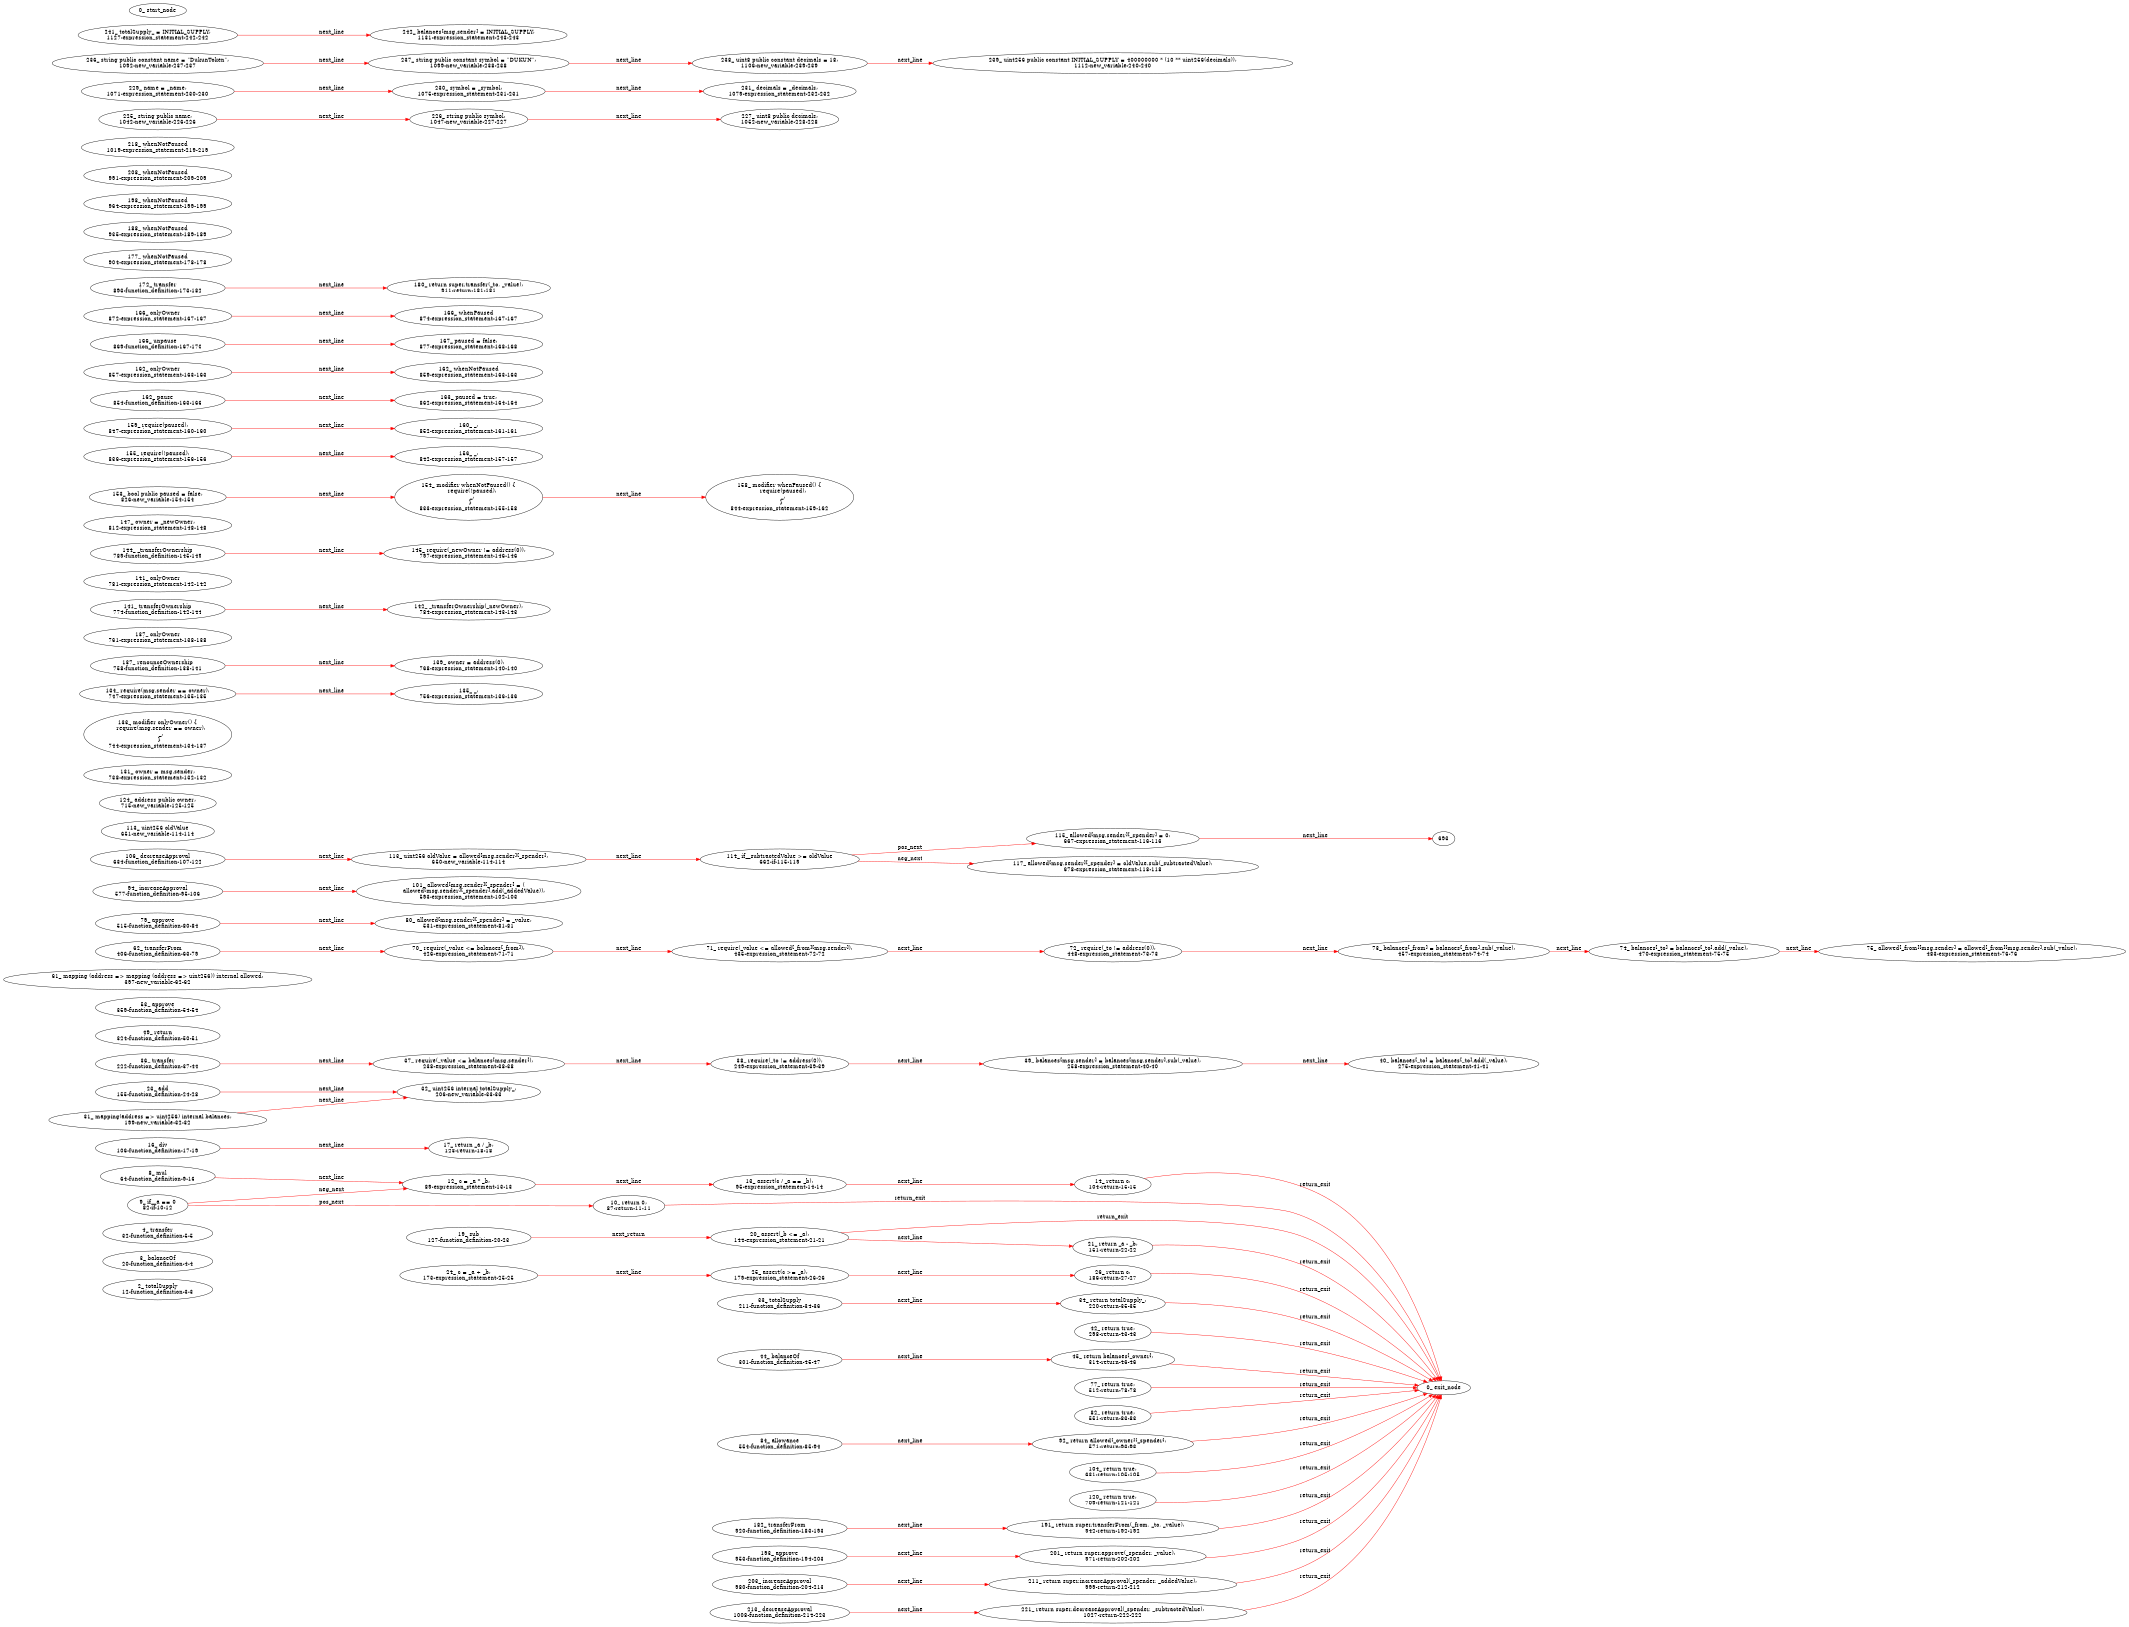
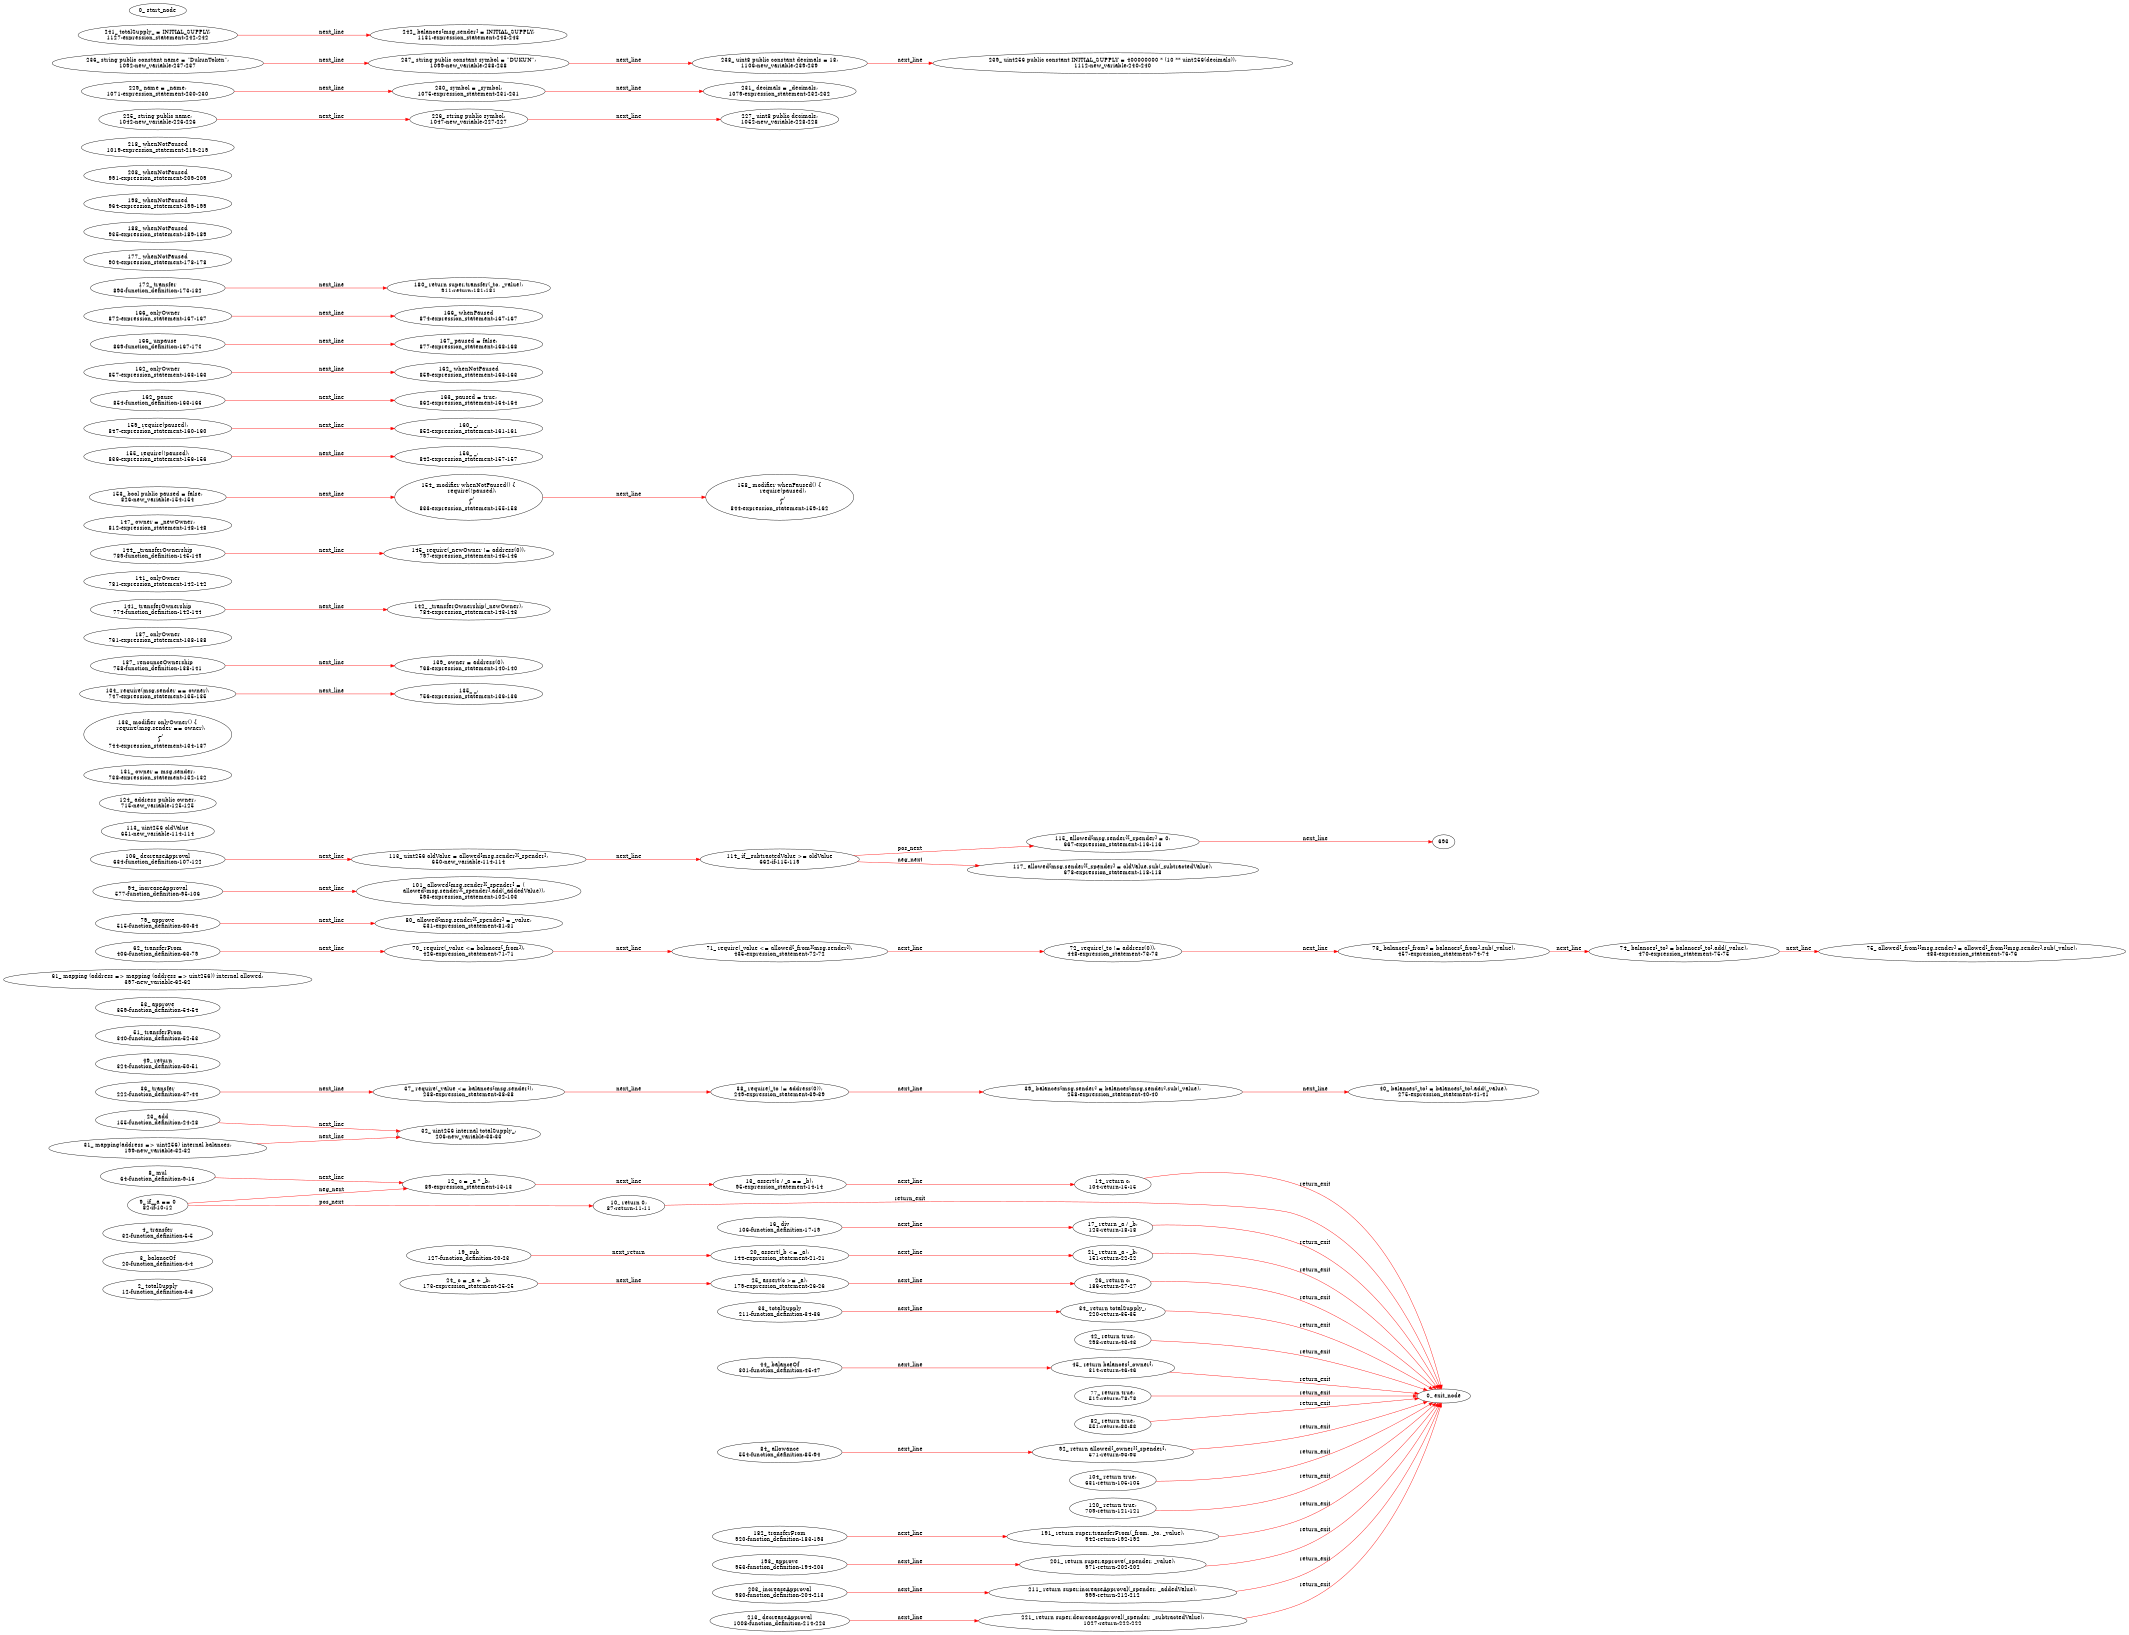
node "51_ transferFrom 340-function_definition-52-53": added
edge "20_ assert(_b <= _a); 144-expression_statement-21-21" -> "0_ exit_node": now "17_ return _a / _b; 123-return-18-18" -> "0_ exit_node"
